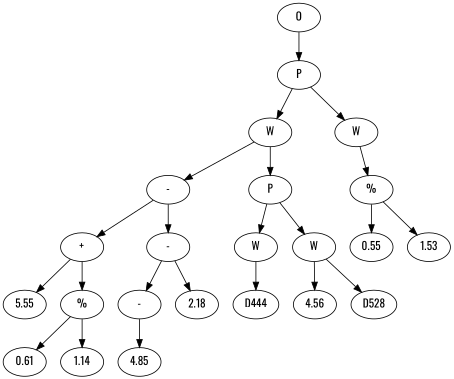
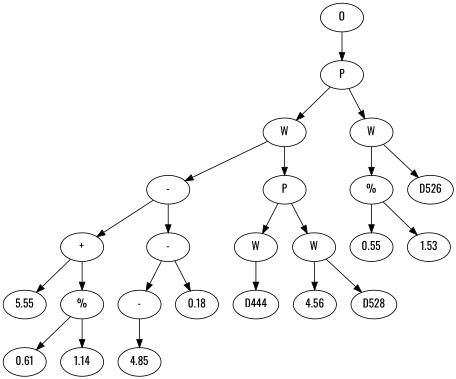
node "D526": added
node "2.18": label "2.18" -> "0.18"
